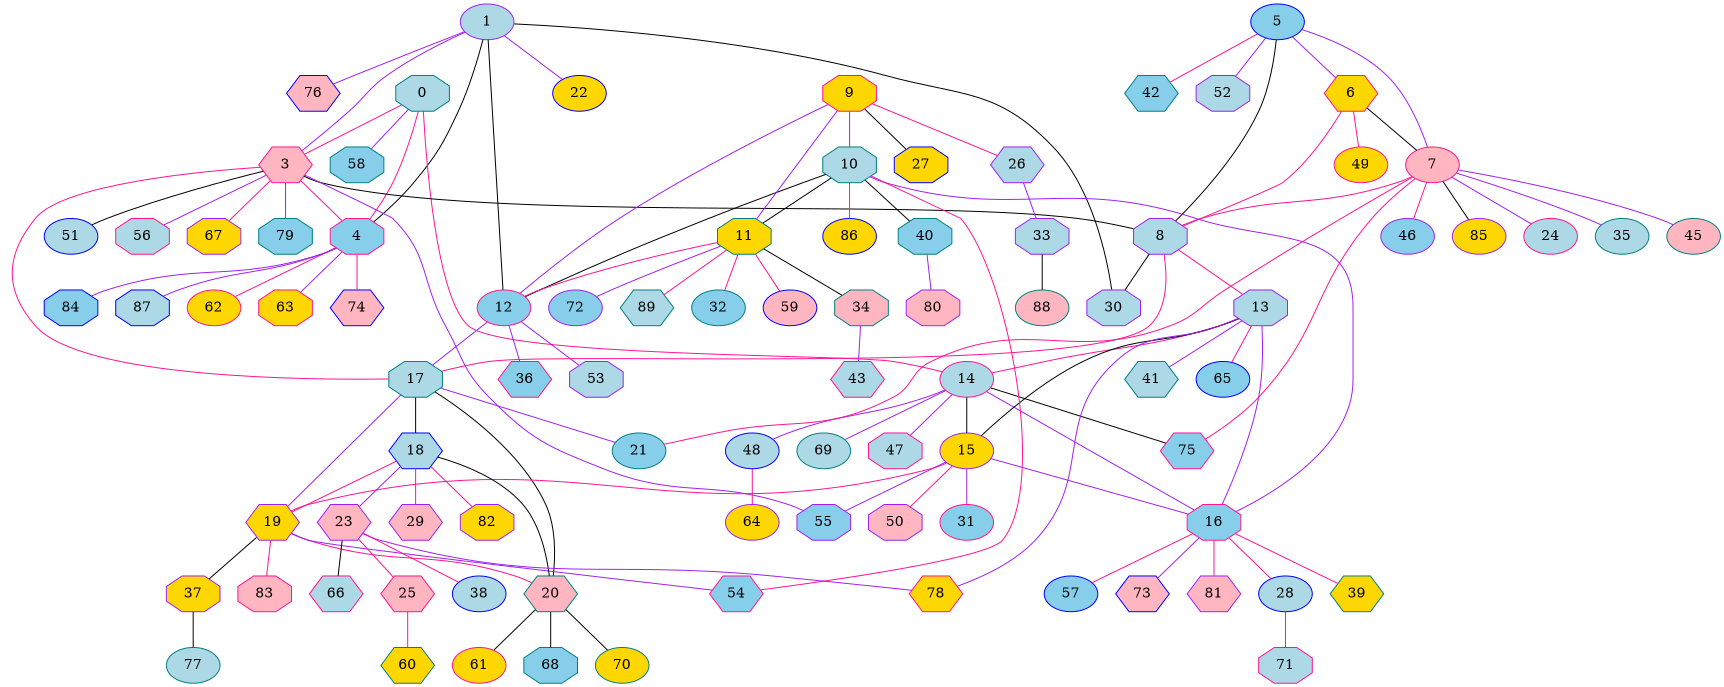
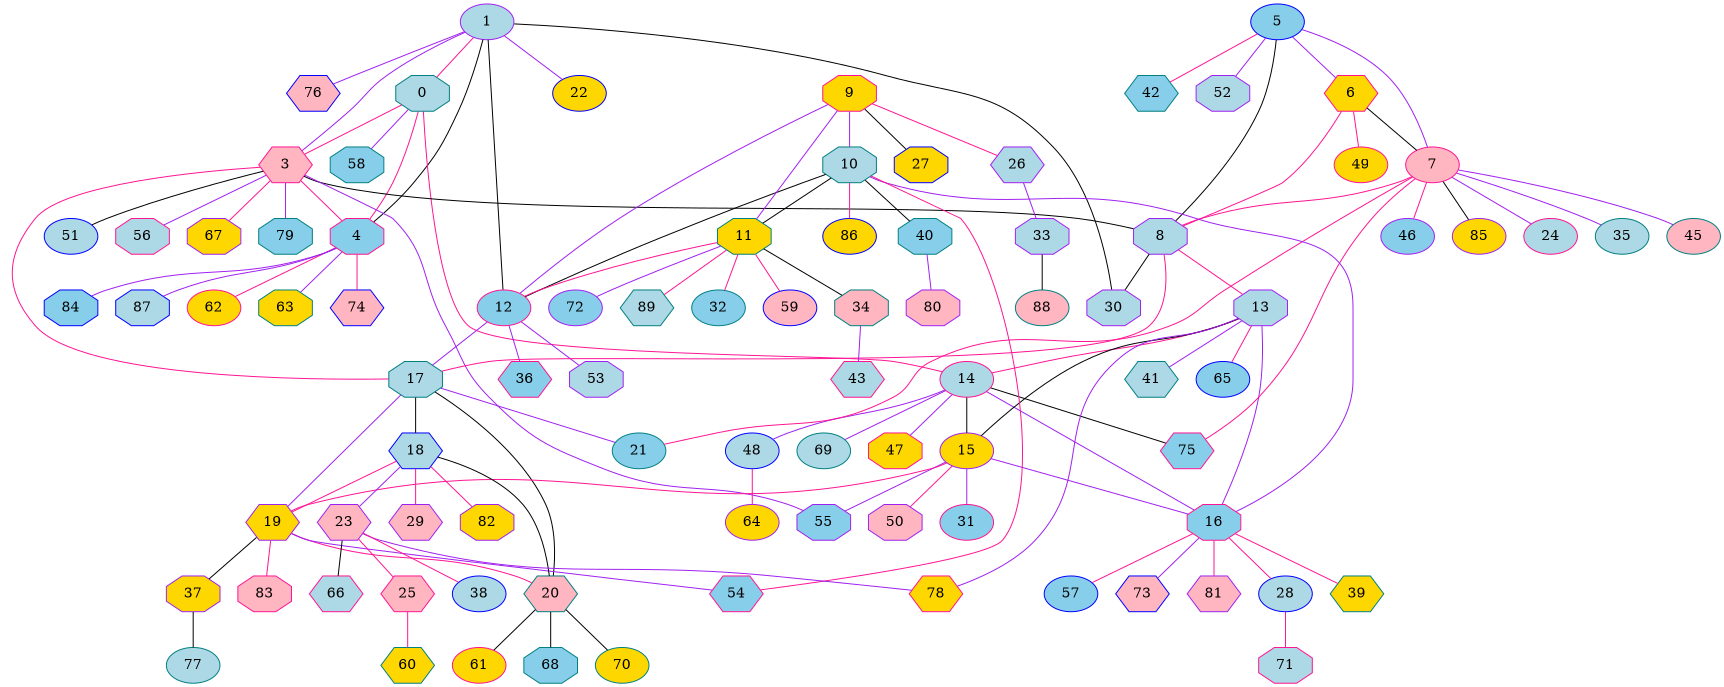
edge "1" -- "0": added
node "63": color deeppink -> teal
node "47": fillcolor lightblue -> gold
